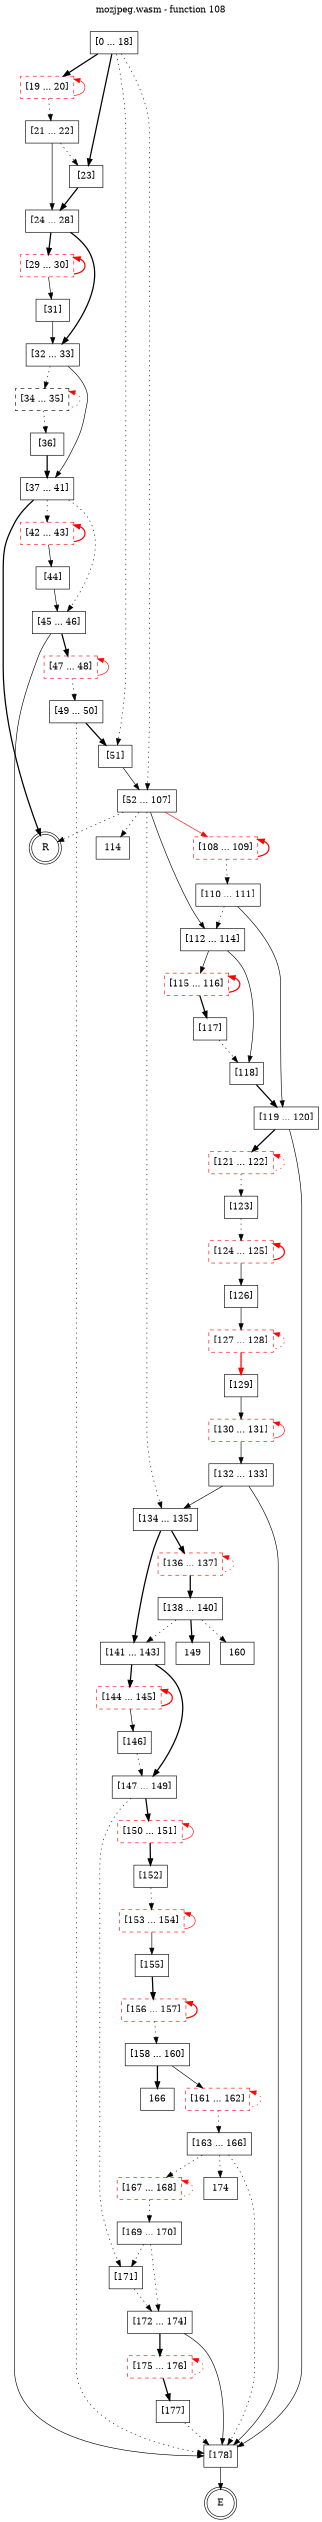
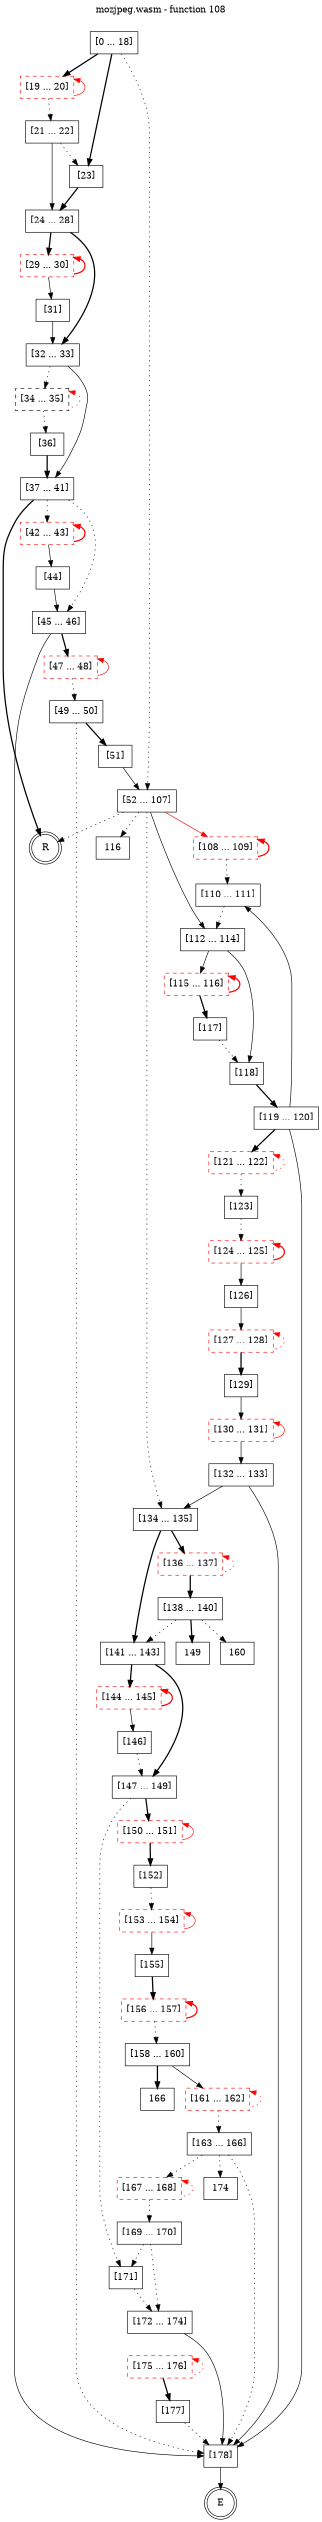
edge "[0 ... 18]" -> "[51]": removed
node "114": label "114" -> "116"
edge "[110 ... 111]" -> "[119 ... 120]": reversed
edge "[127 ... 128]" -> "[129]": color red -> black
edge "[172 ... 174]" -> "[175 ... 176]": removed
